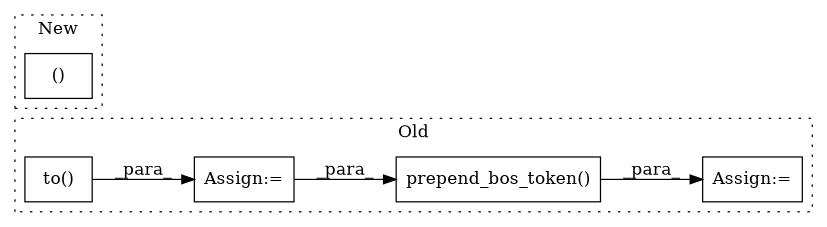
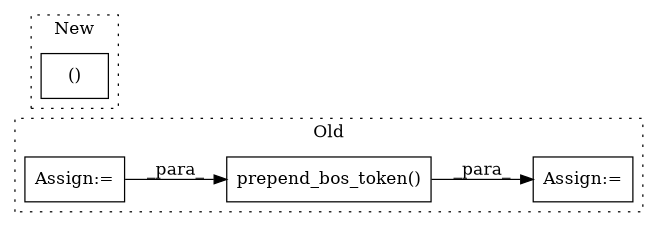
node "to()": removed
